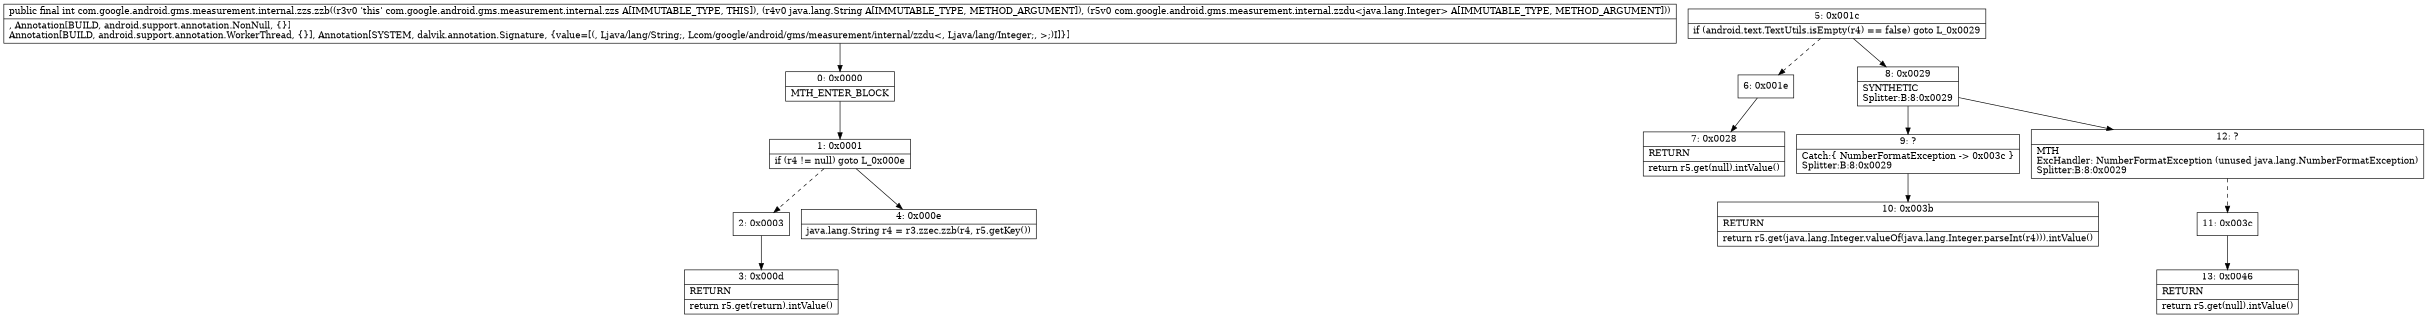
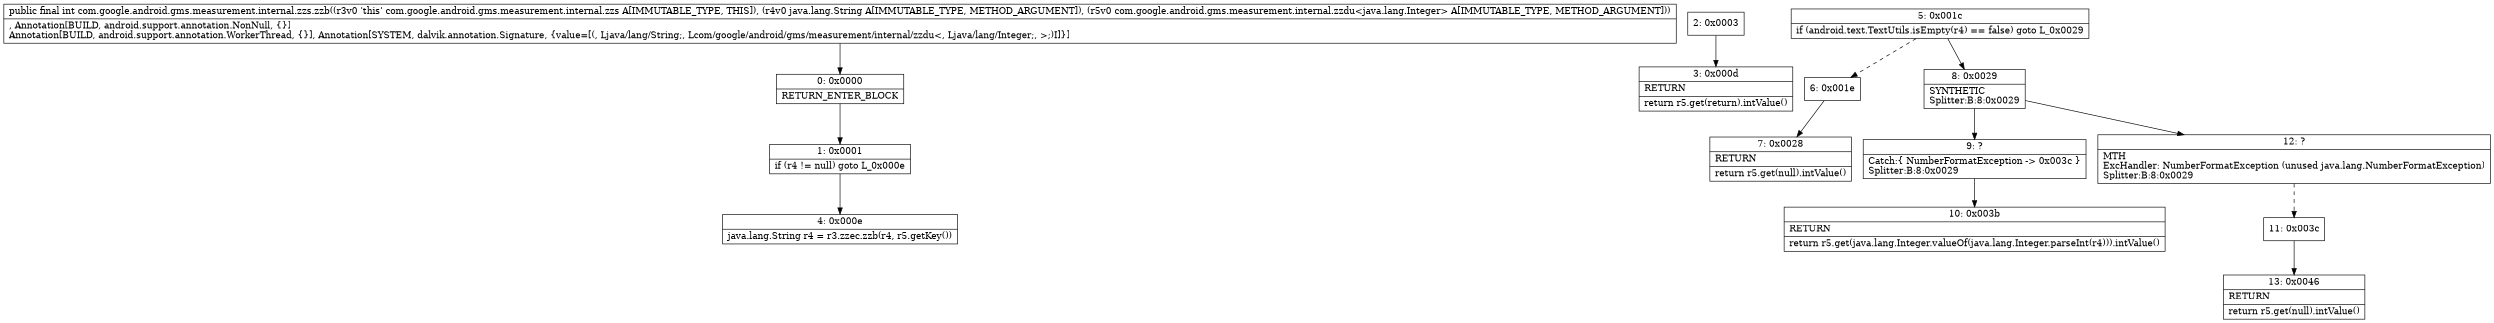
node "0: 0x0000": text "MTH_ENTER_BLOCK" -> "RETURN_ENTER_BLOCK"
edge "1: 0x0001" -> "2: 0x0003": removed
